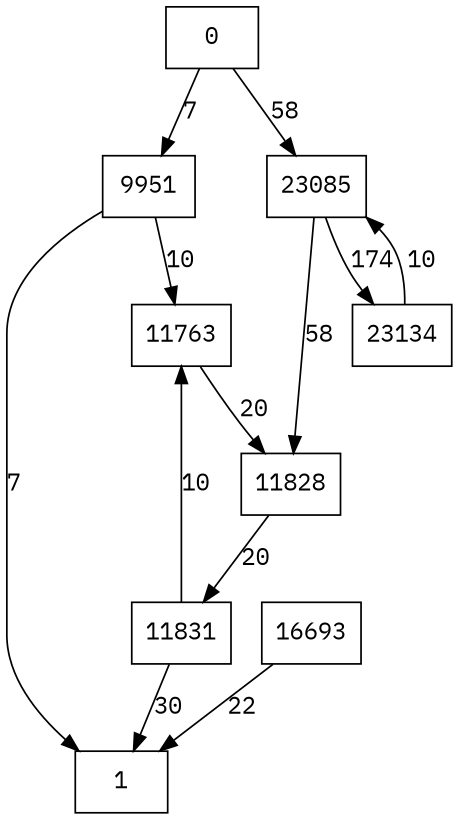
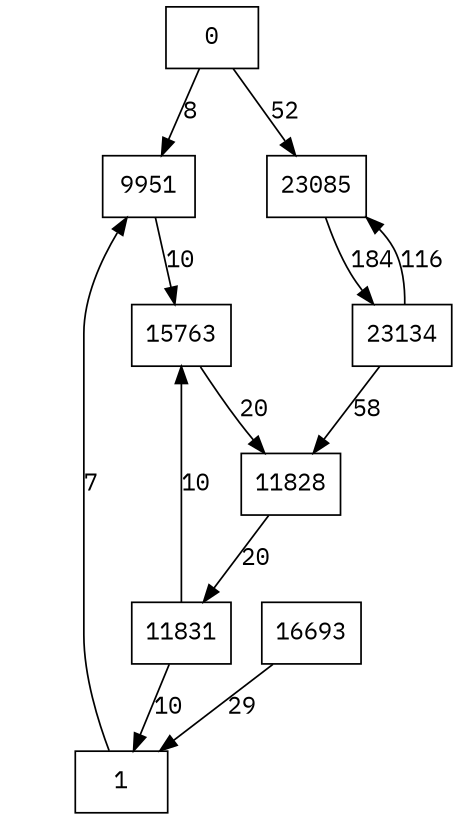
edge "0" -> "9951": label "7" -> "8"
edge "0" -> "23085": label "58" -> "52"
edge "23085" -> "23134": label "174" -> "184"
edge "23134" -> "23085": label "10" -> "116"
edge "23085" -> "11828": now "23134" -> "11828"
node "11763": label "11763" -> "15763"
edge "9951" -> "1": reversed
edge "11831" -> "1": label "30" -> "10"
edge "16693" -> "1": label "22" -> "29"
